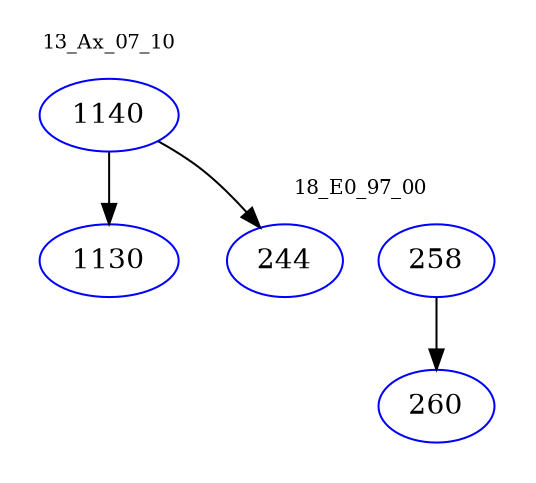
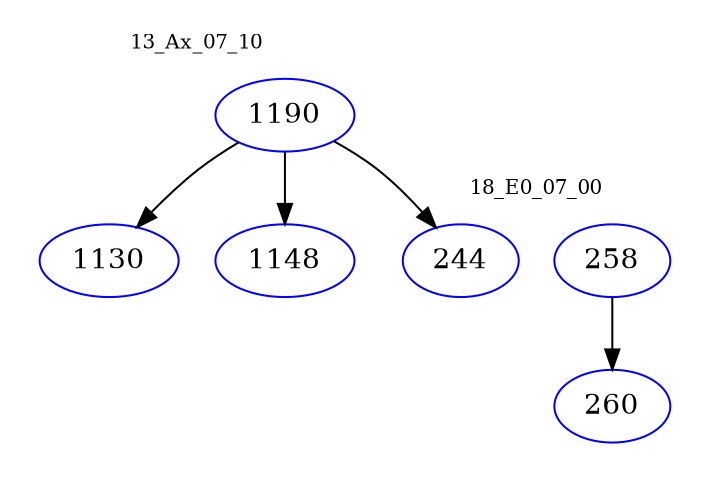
node "1140": label "1140" -> "1190"
cluster "18_E0_97_00": label "18_E0_97_00" -> "18_E0_07_00"
node "1148": added
